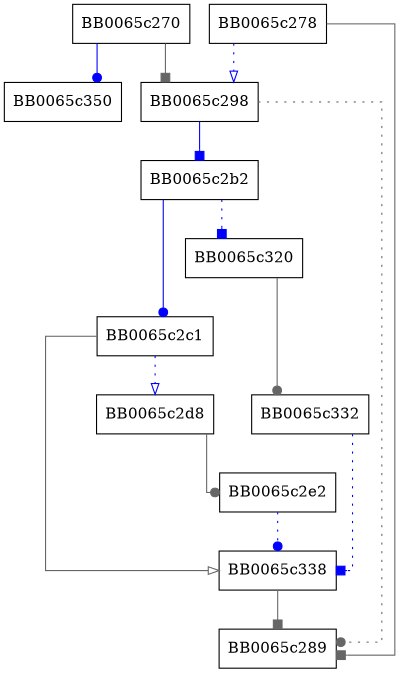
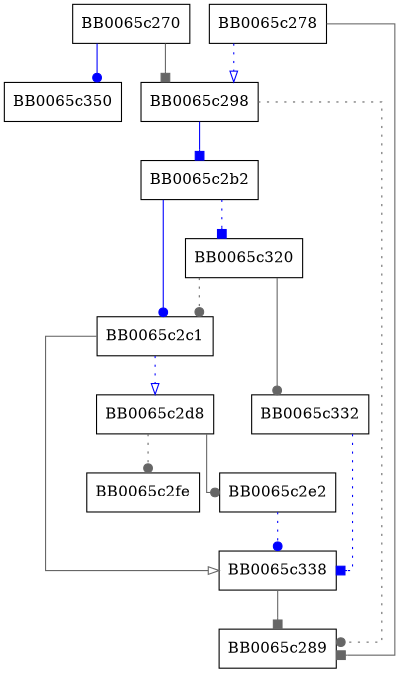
edge "BB0065c320" -> "BB0065c2c1": added
node "BB0065c2fe": added
